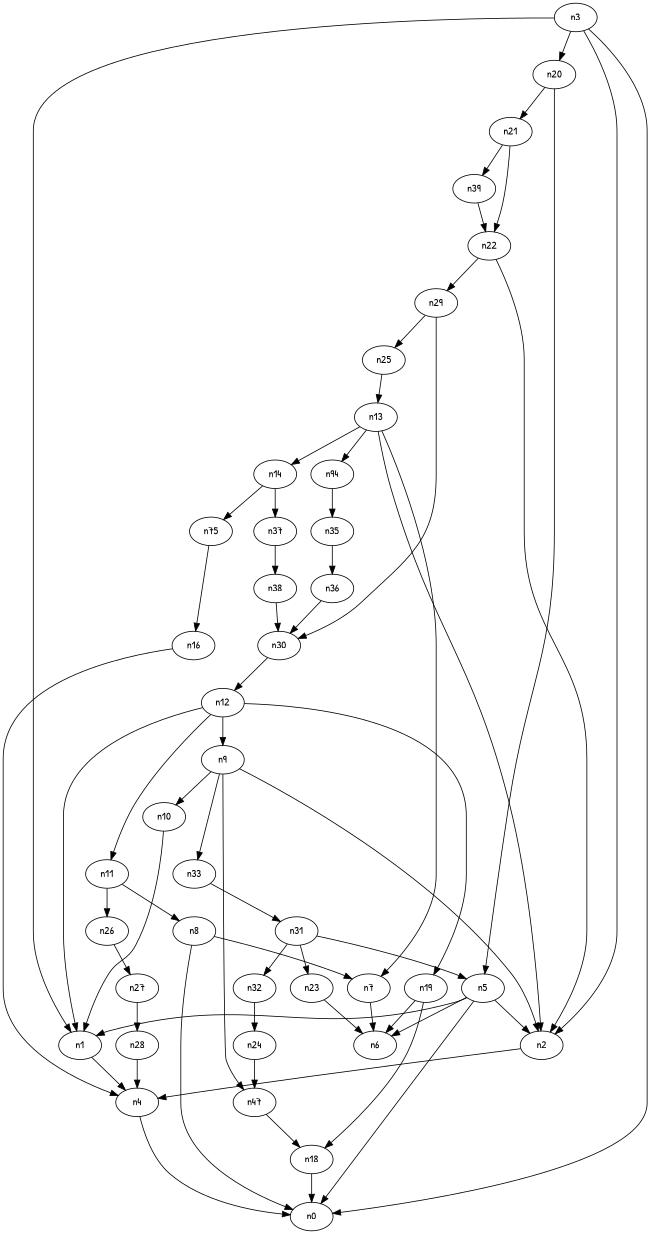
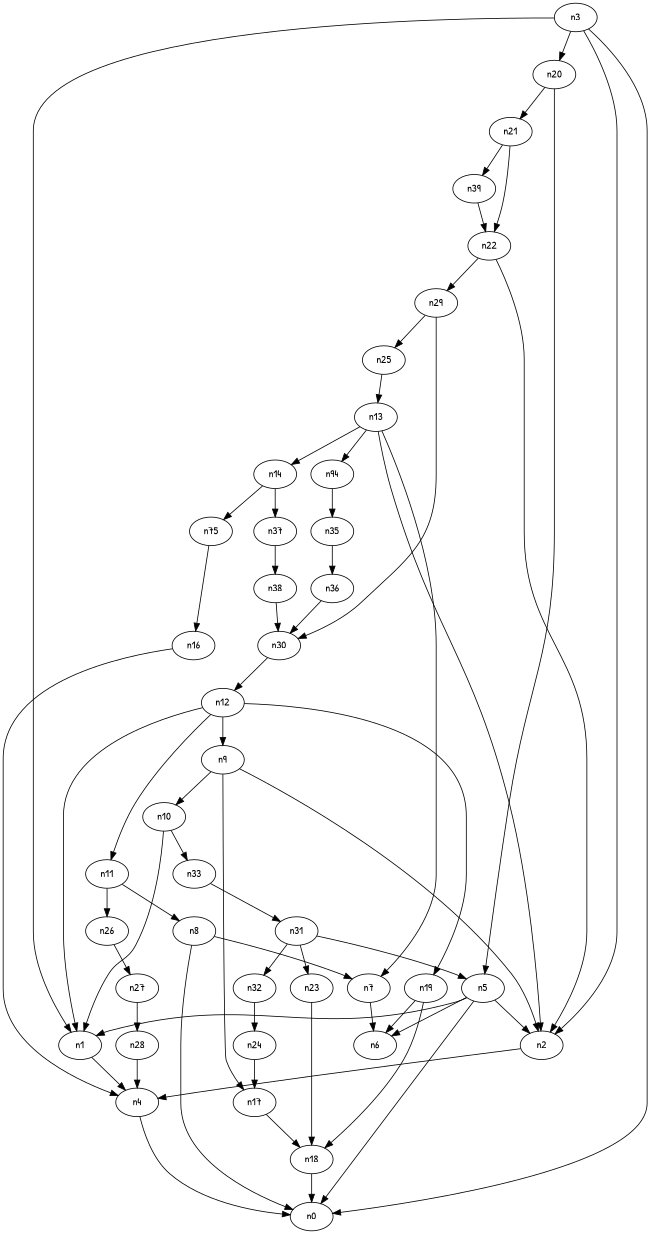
edge "n9" -> "n33": now "n10" -> "n33"
edge "n23" -> "n6": now "n23" -> "n18"
node "n47": label "n47" -> "n17"
